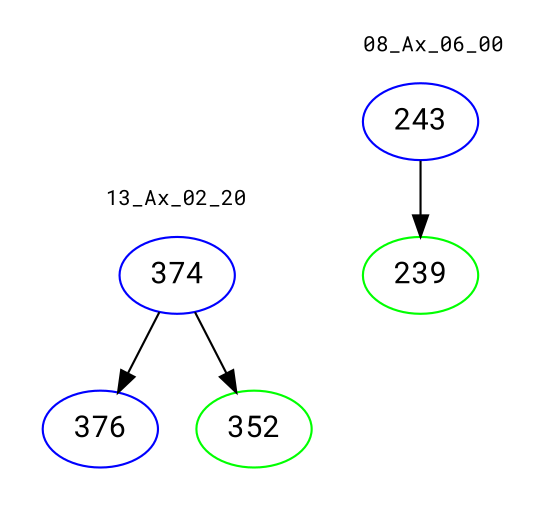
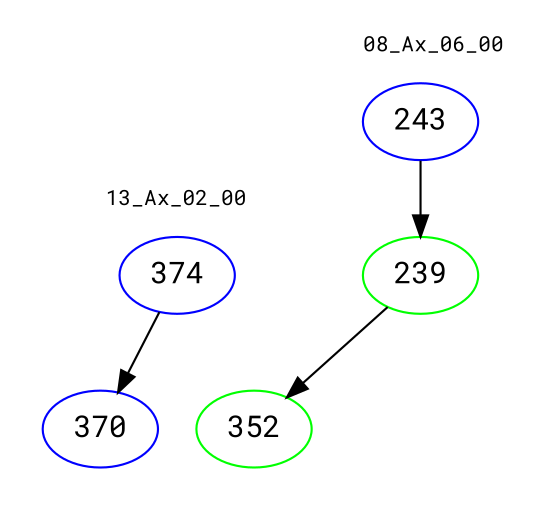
cluster "13_Ax_02_20": label "13_Ax_02_20" -> "13_Ax_02_00"
edge "374" -> "352": now "239" -> "352"
node "376": label "376" -> "370"
